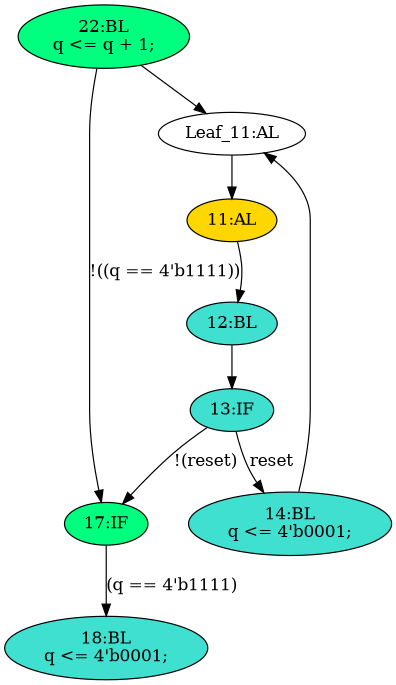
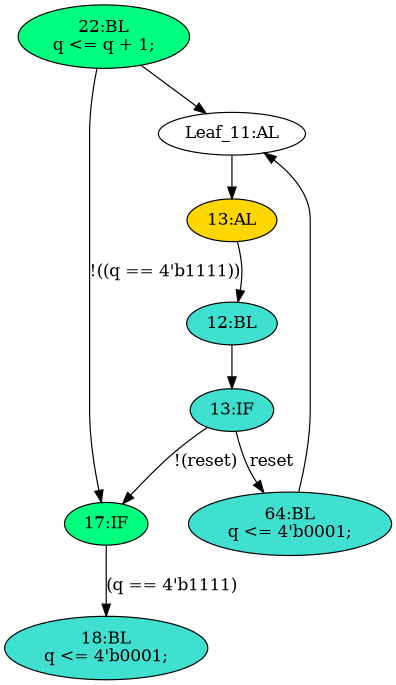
node "11:AL": label "11:AL" -> "13:AL"
node "14:BL q <= 4'b0001;": label "14:BL q <= 4'b0001;" -> "64:BL q <= 4'b0001;"
